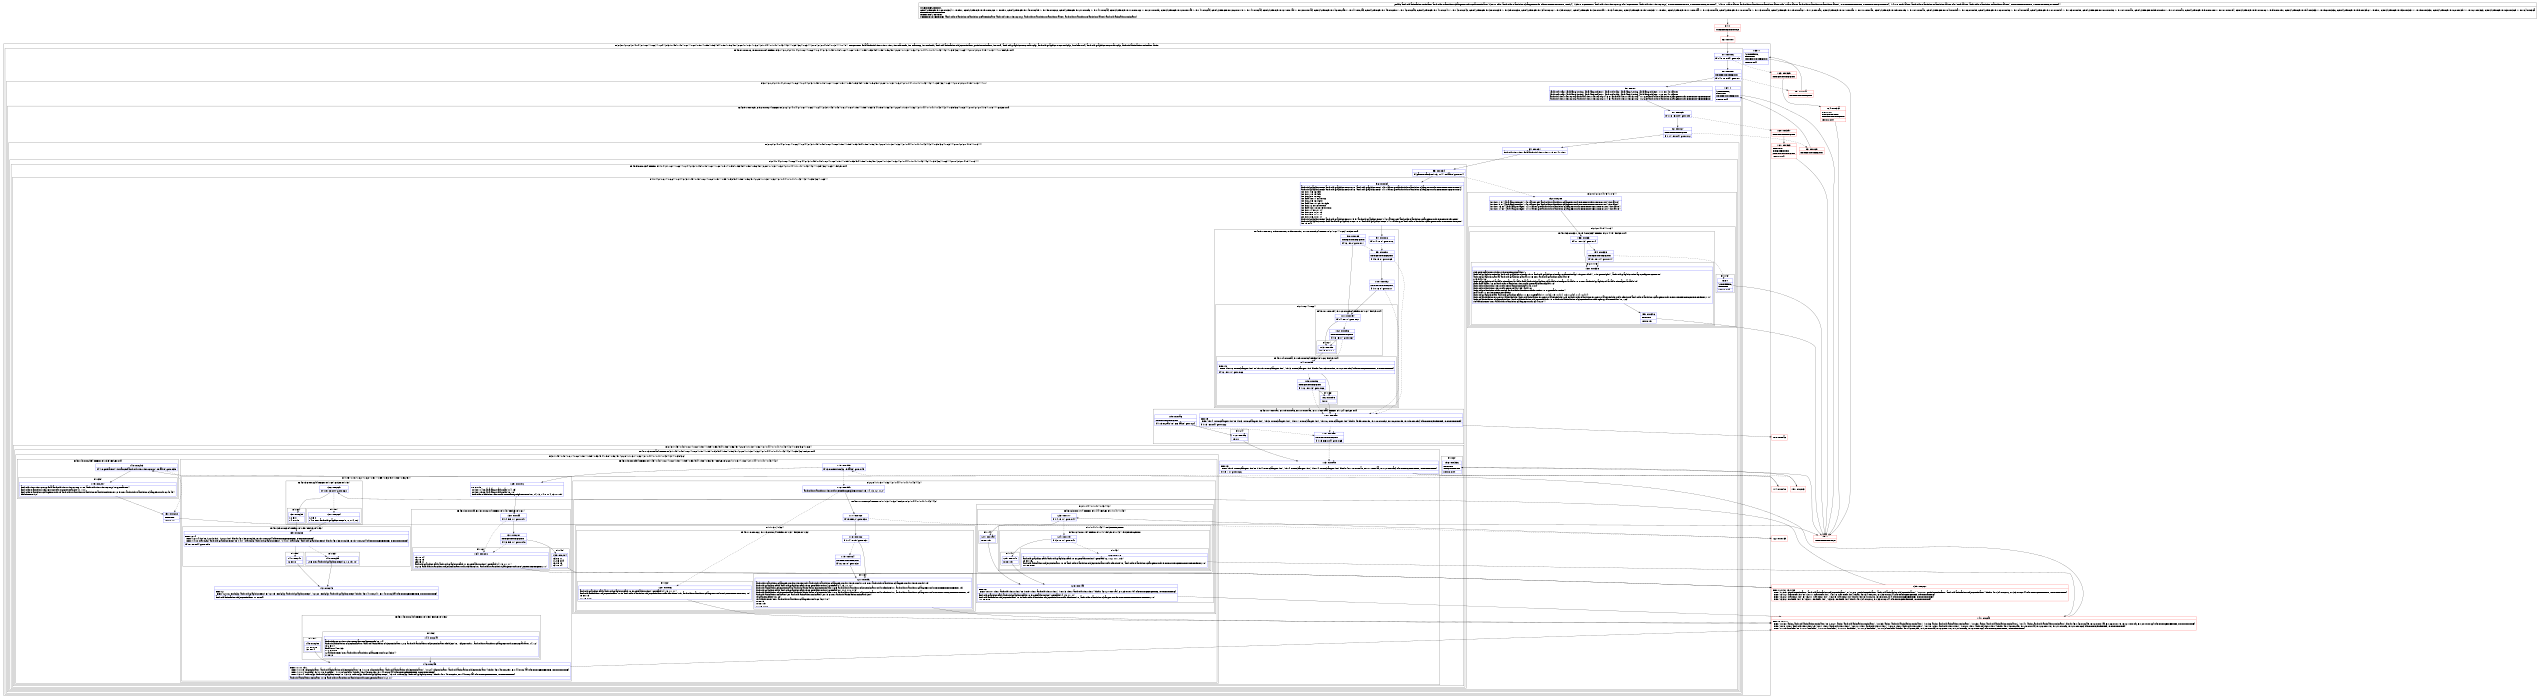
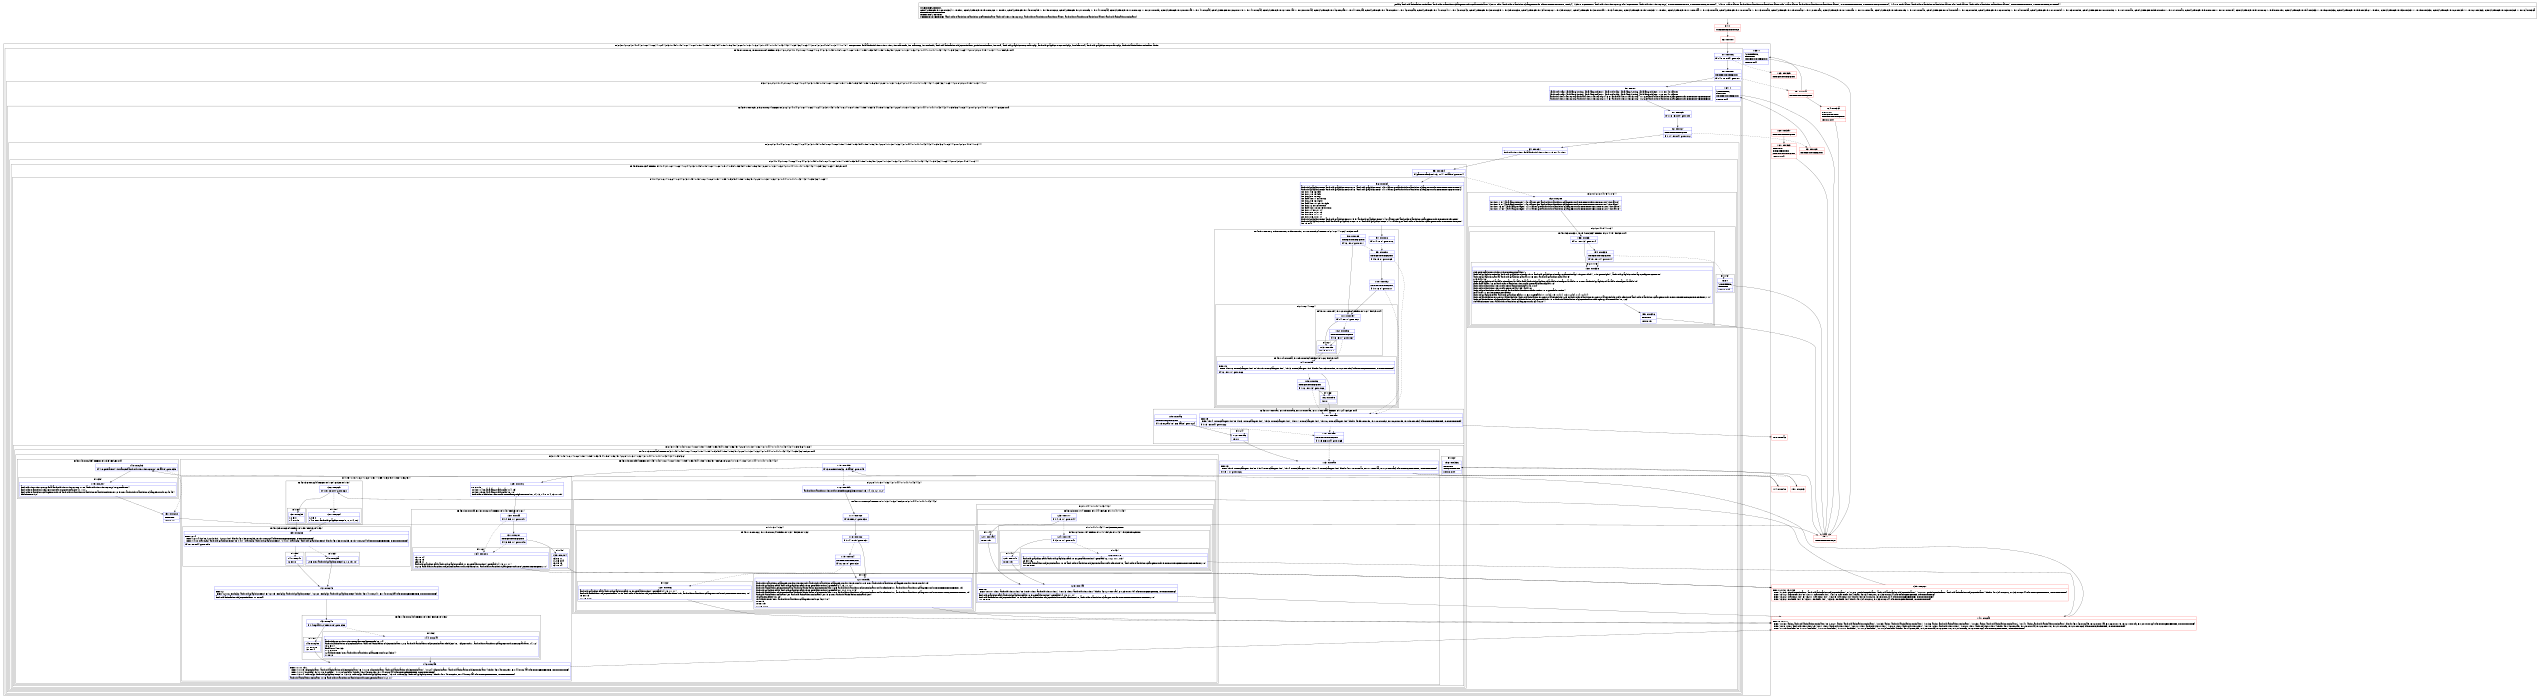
edge "163: 0x03c5" -> "164: 0x03ca": now "89: 0x000a" -> "164: 0x03ca"
edge "91: 0x0025" -> "160: 0x03b7": removed
edge "114: 0x00b0" -> "115: 0x00b9": style dashed -> solid
edge "116: 0x00bb" -> "120: 0x00c6": now "119: 0x00c4" -> "120: 0x00c6"
node "122: 0x016b": removed
node "143: 0x0248": added
